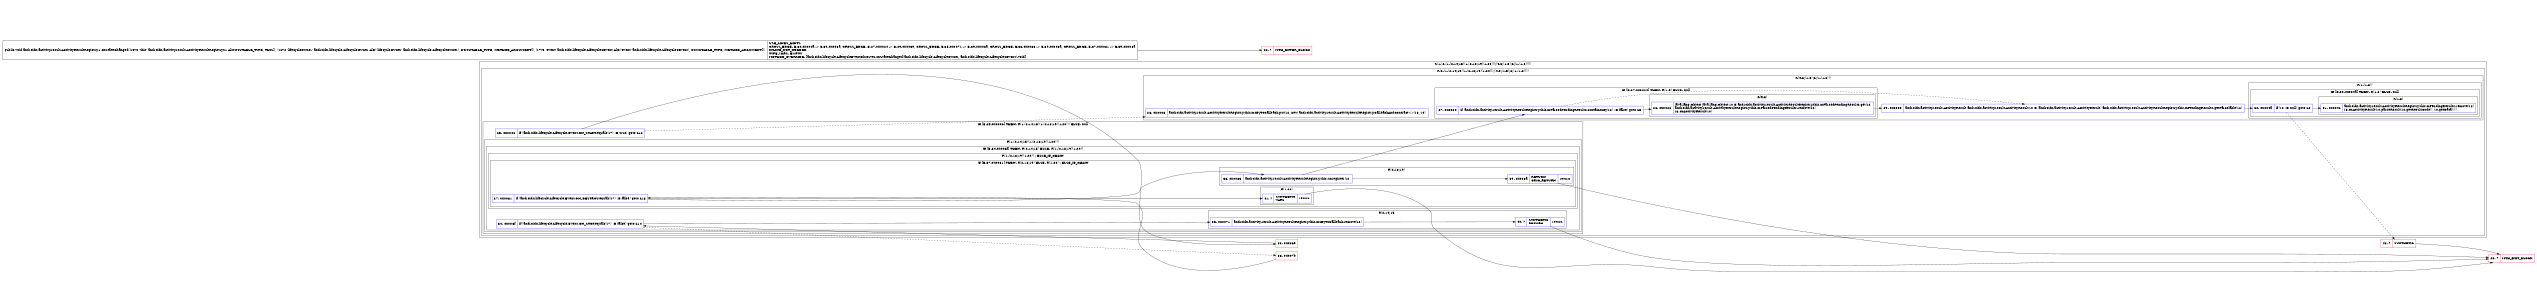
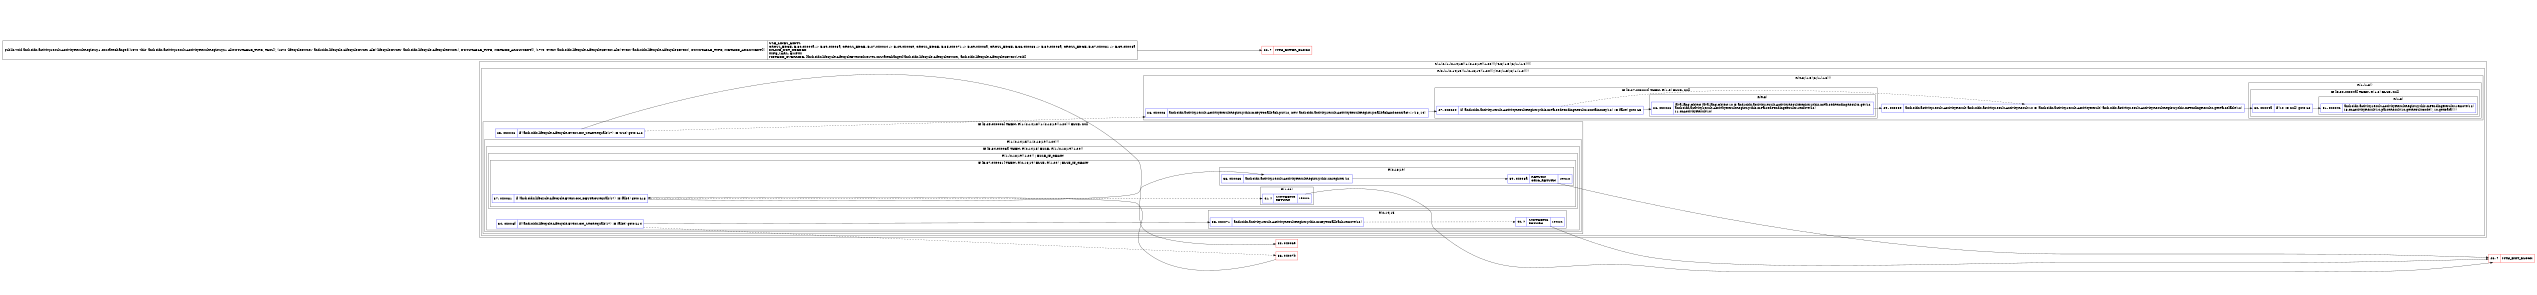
node "28: 0x0026": text "r3.onActivityResult(r0)" -> "r1.onActivityResult(r0)"
edge "38: 0x0083" -> "27: 0x0024": now "26: 0x0008" -> "27: 0x0024"
edge "37: 0x0081" -> "41: ?": style solid -> dashed
node "41: ?": text "VARS" -> "RETURN"
edge "35: 0x0071" -> "40: ?": style solid -> dashed
edge "33: 0x0069" -> "34: 0x006f": removed
node "43: ?": removed
